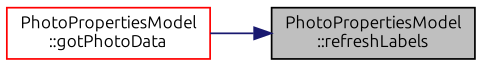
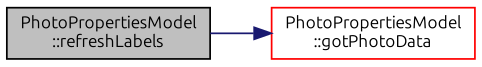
edge "PhotoPropertiesModel ::gotPhotoData" -> "PhotoPropertiesModel ::refreshLabels": reversed
